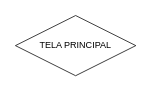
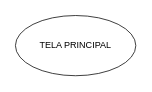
node "TELA PRINCIPAL": shape diamond -> ellipse
